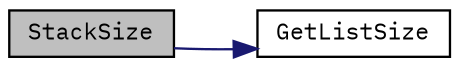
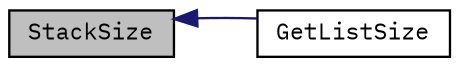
edge "StackSize" -> "GetListSize": reversed
